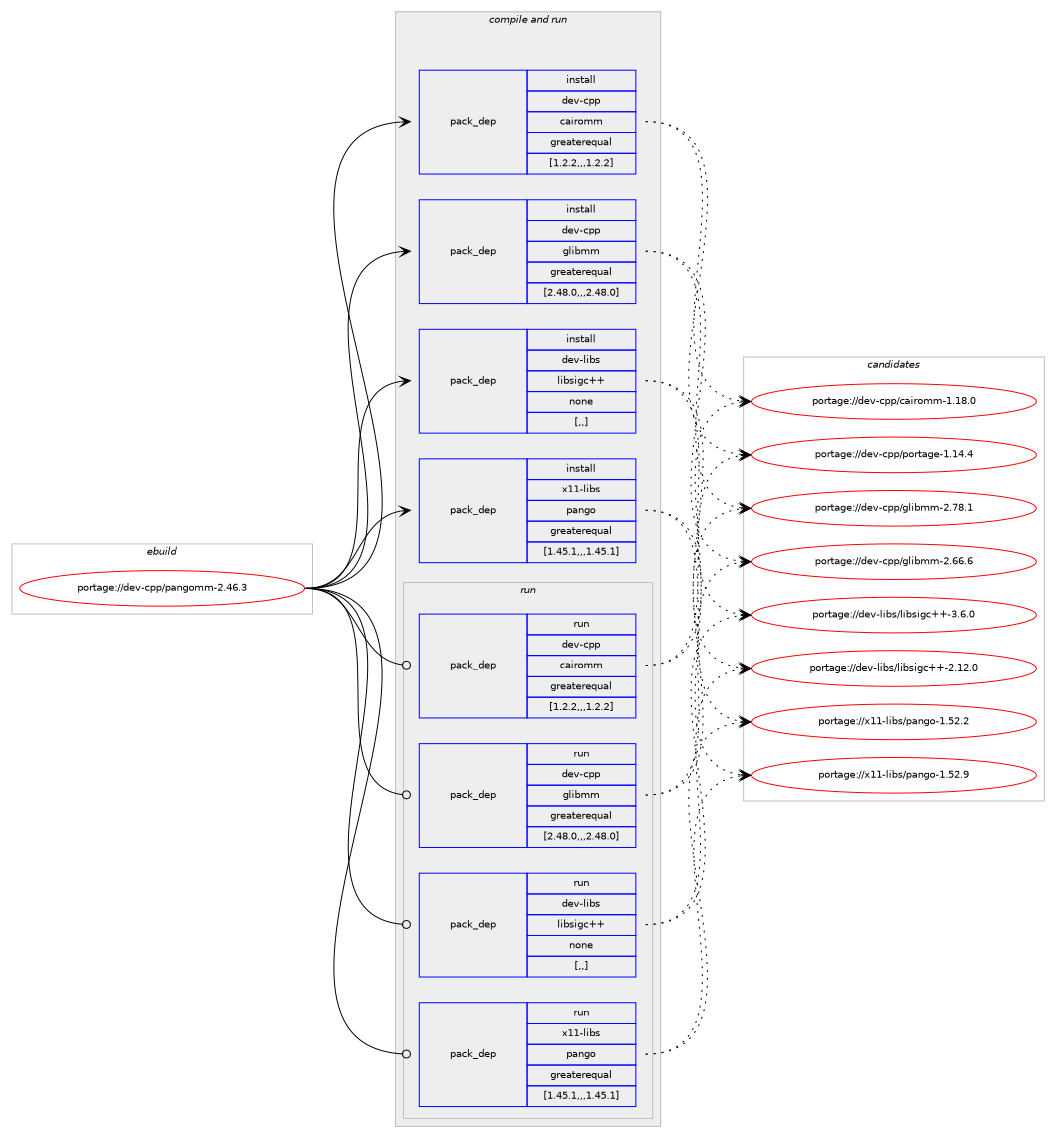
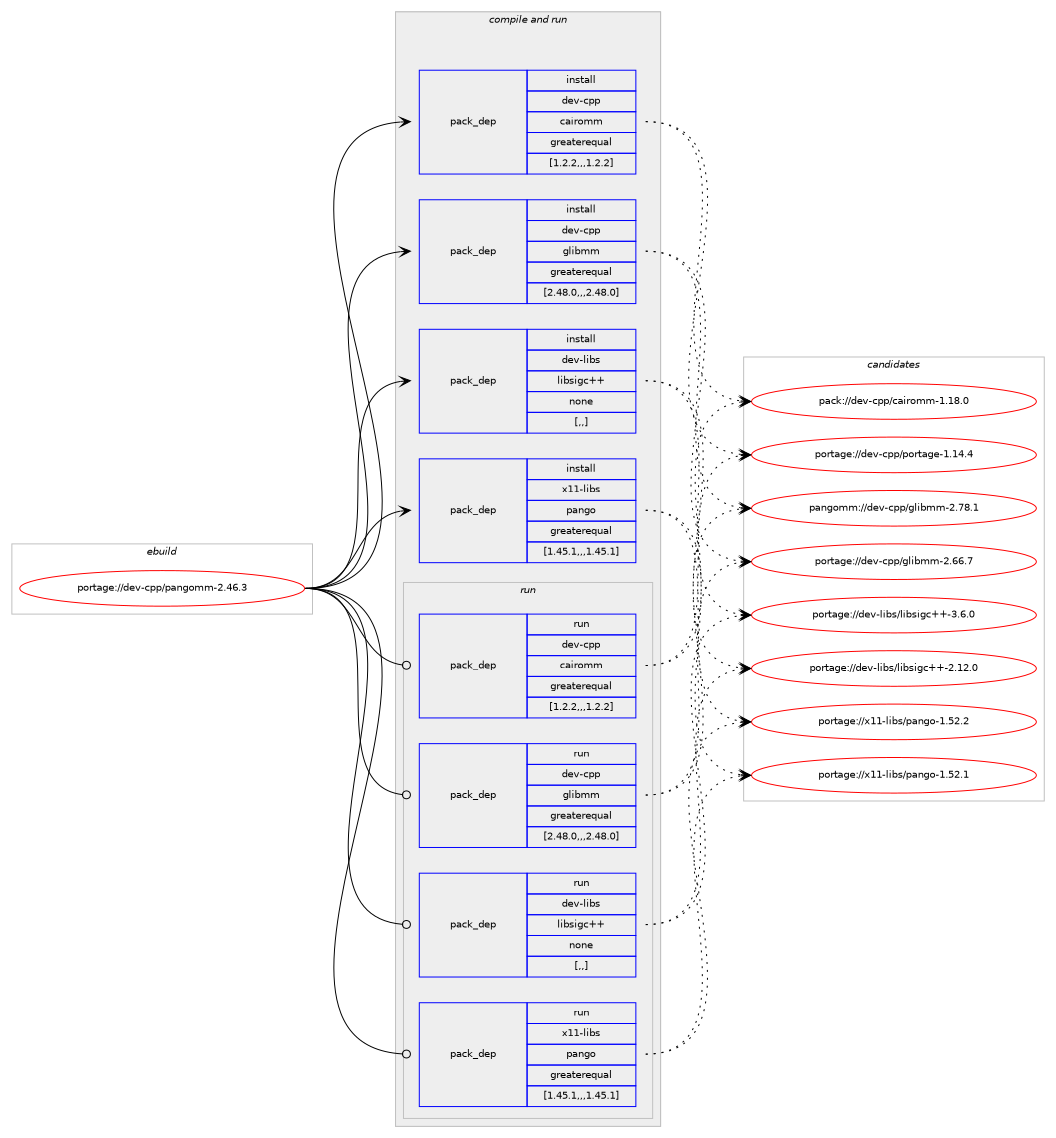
node "portage://dev-cpp/cairomm-1.18.0": label "portage://dev-cpp/cairomm-1.18.0" -> "pack://dev-cpp/cairomm-1.18.0"
node "portage://dev-cpp/glibmm-2.78.1": label "portage://dev-cpp/glibmm-2.78.1" -> "pangomm://dev-cpp/glibmm-2.78.1"
node "portage://dev-cpp/glibmm-2.66.6": label "portage://dev-cpp/glibmm-2.66.6" -> "portage://dev-cpp/glibmm-2.66.7"
node "portage://x11-libs/pango-1.52.9": label "portage://x11-libs/pango-1.52.9" -> "portage://x11-libs/pango-1.52.1"
